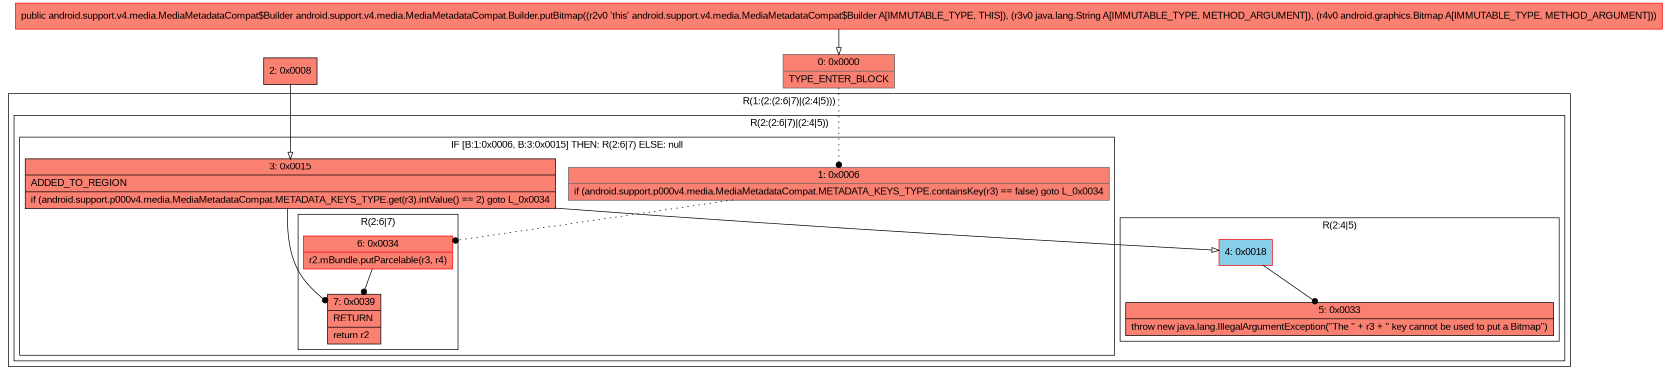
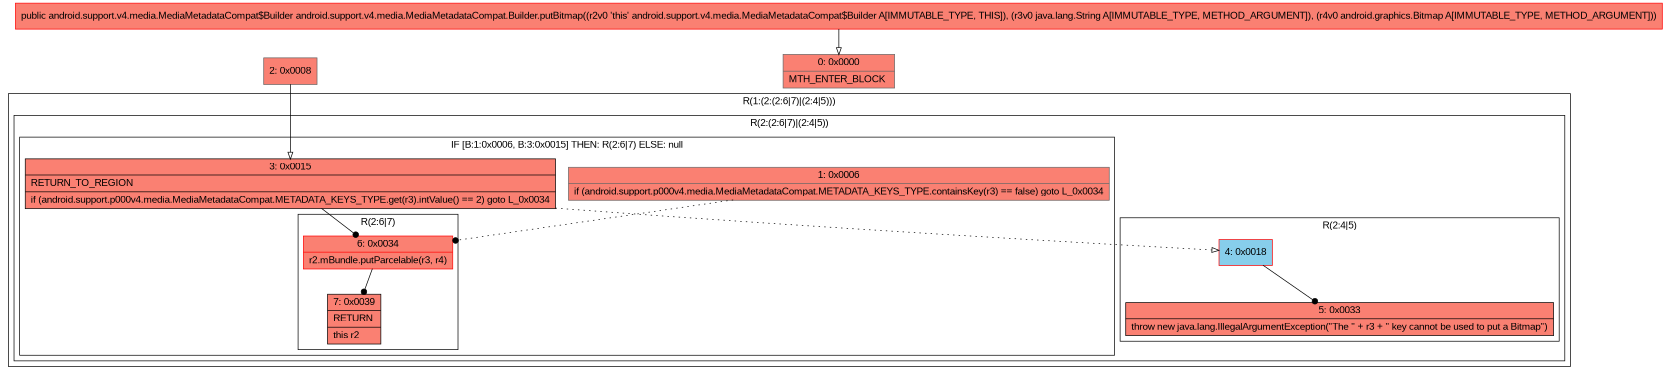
node "2: 0x0008": color black -> gray40
node "0: 0x0000": text "TYPE_ENTER_BLOCK" -> "MTH_ENTER_BLOCK"
edge "0: 0x0000" -> "1: 0x0006": removed
node "3: 0x0015": text "ADDED_TO_REGION" -> "RETURN_TO_REGION"
edge "3: 0x0015" -> "4: 0x0018": style solid -> dotted
edge "3: 0x0015" -> "7: 0x0039": now "3: 0x0015" -> "6: 0x0034"
node "7: 0x0039": text "return r2" -> "this r2"
